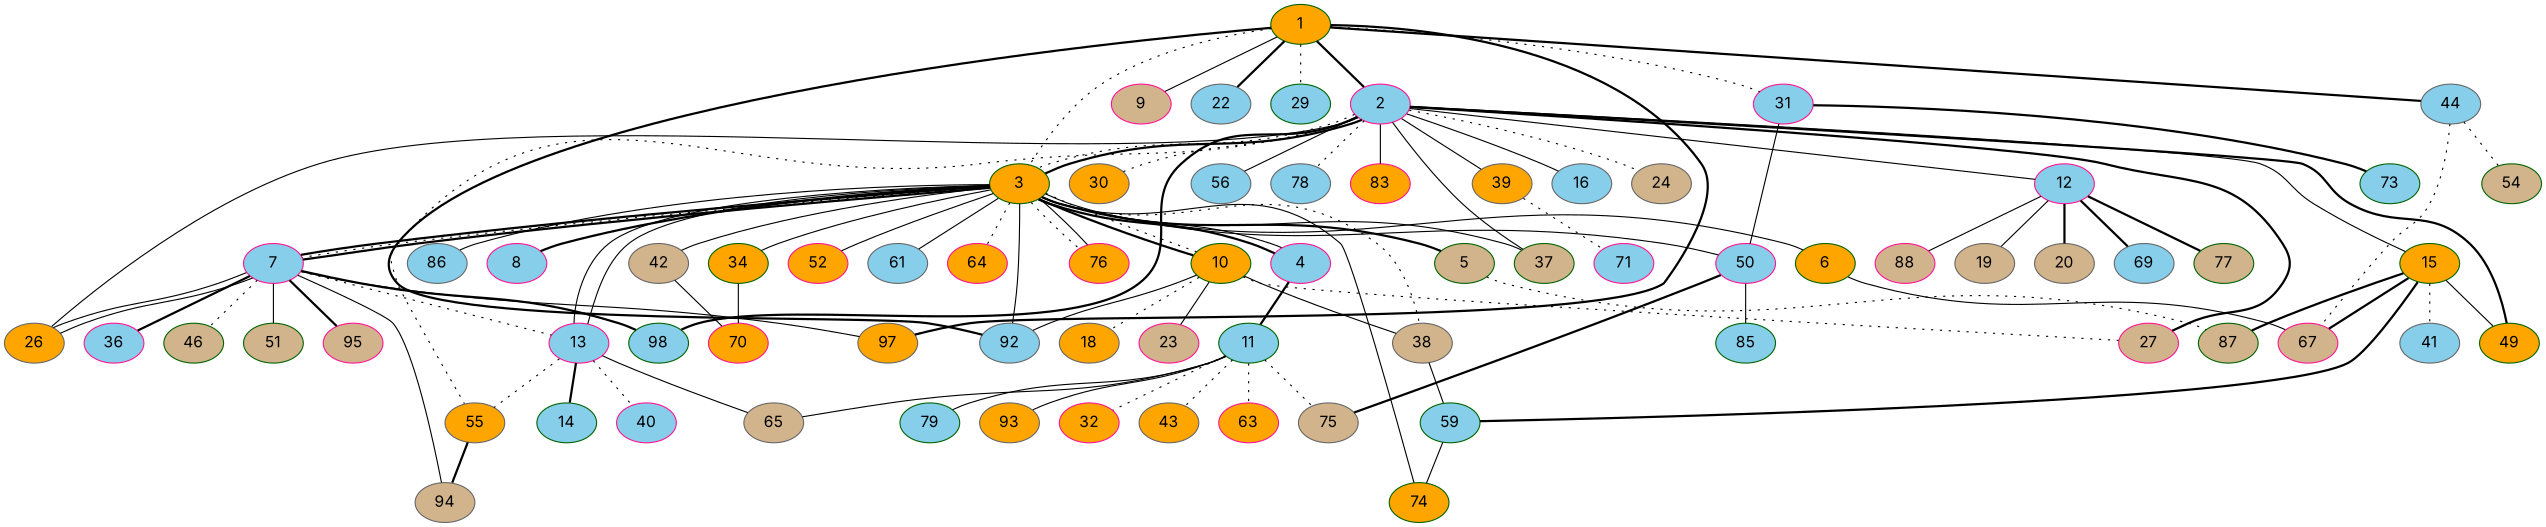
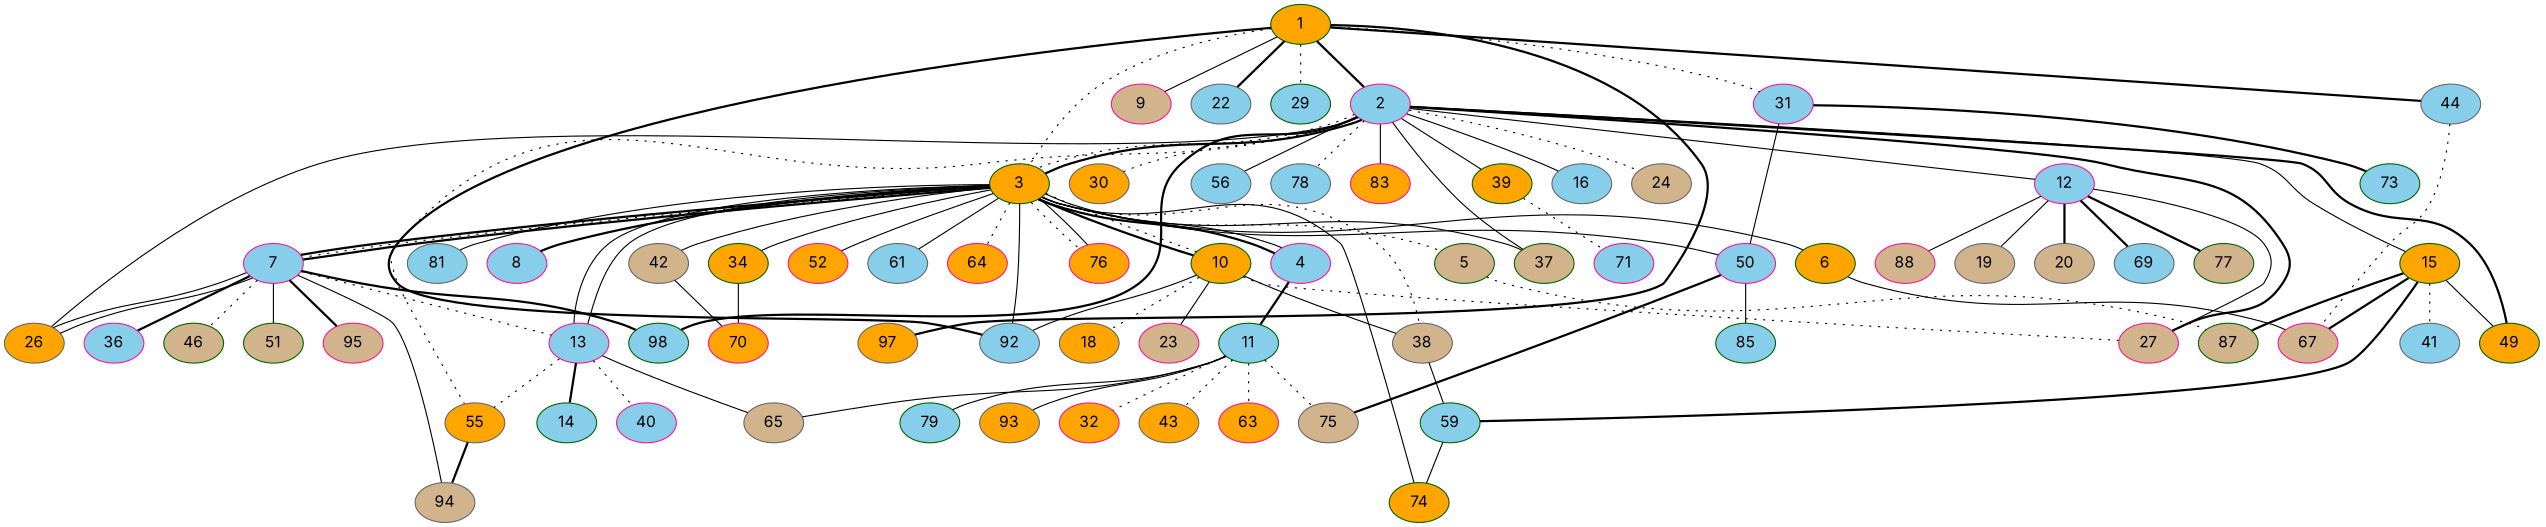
node "39": color gray40 -> darkgreen
node "54": removed
edge "3" -- "5": style bold -> dotted
edge "12" -- "27": added
node "86": label "86" -> "81"
edge "7" -- "97": removed
